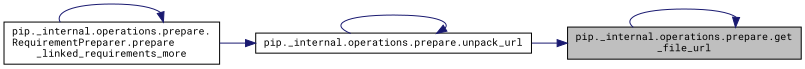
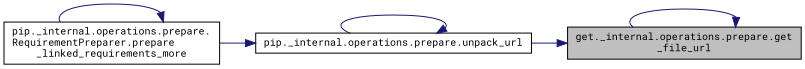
node "pip._internal.operations.prepare.get _file_url": label "pip._internal.operations.prepare.get _file_url" -> "get._internal.operations.prepare.get _file_url"
